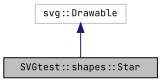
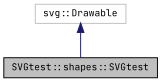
node "SVGtest::shapes::Star": label "SVGtest::shapes::Star" -> "SVGtest::shapes::SVGtest"
